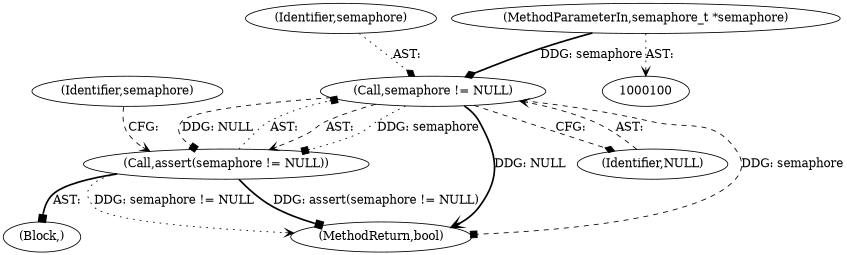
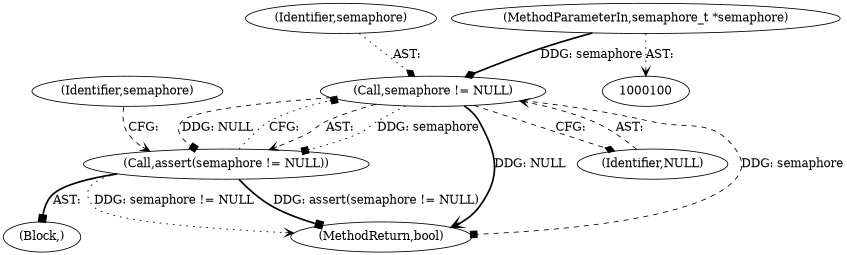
edge "(Call,assert(semaphore != NULL))" -> "(Call,semaphore != NULL)": label "AST: " -> "CFG: "
